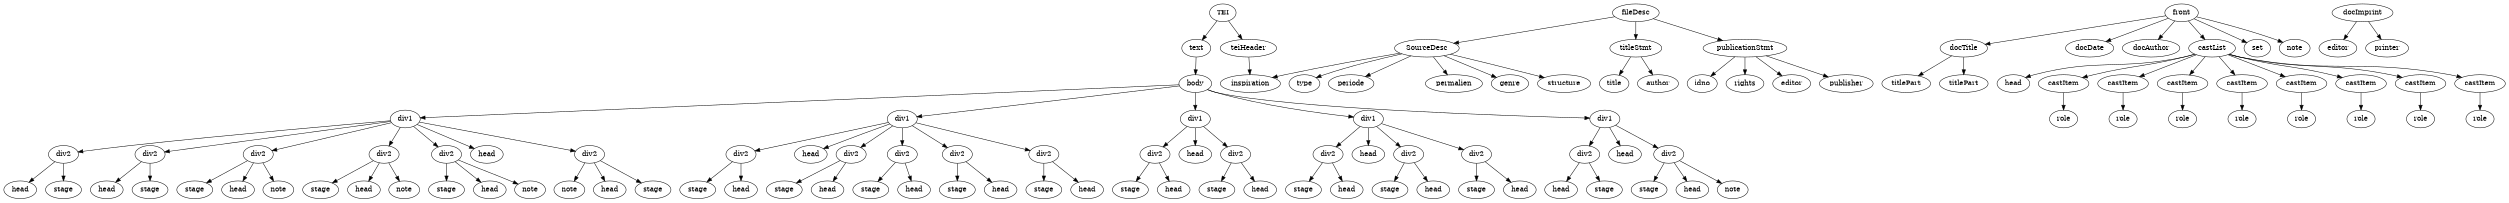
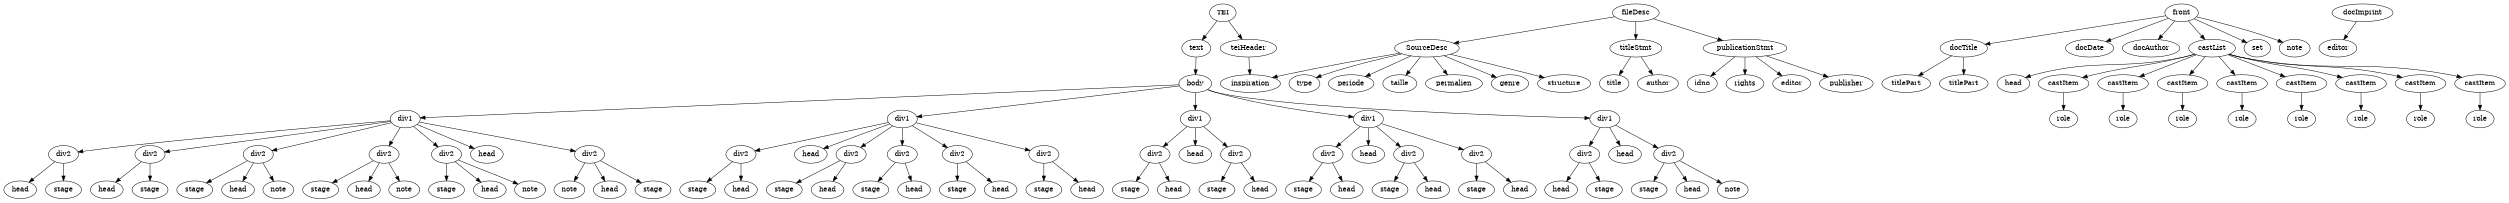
node "printer": removed
node "taille": added
